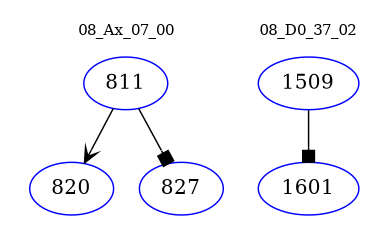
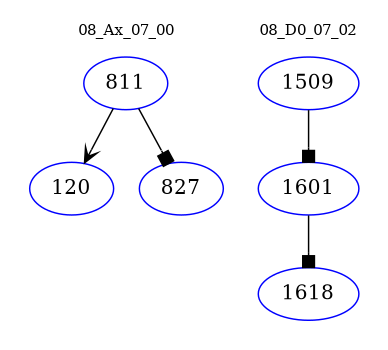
cluster "08_D0_37_02": label "08_D0_37_02" -> "08_D0_07_02"
node "820": label "820" -> "120"
node "1618": added
